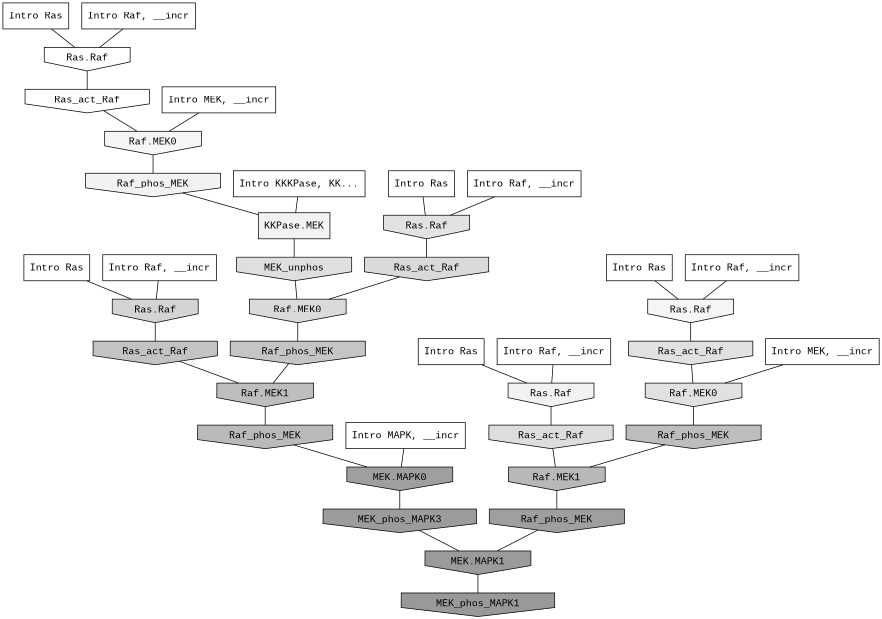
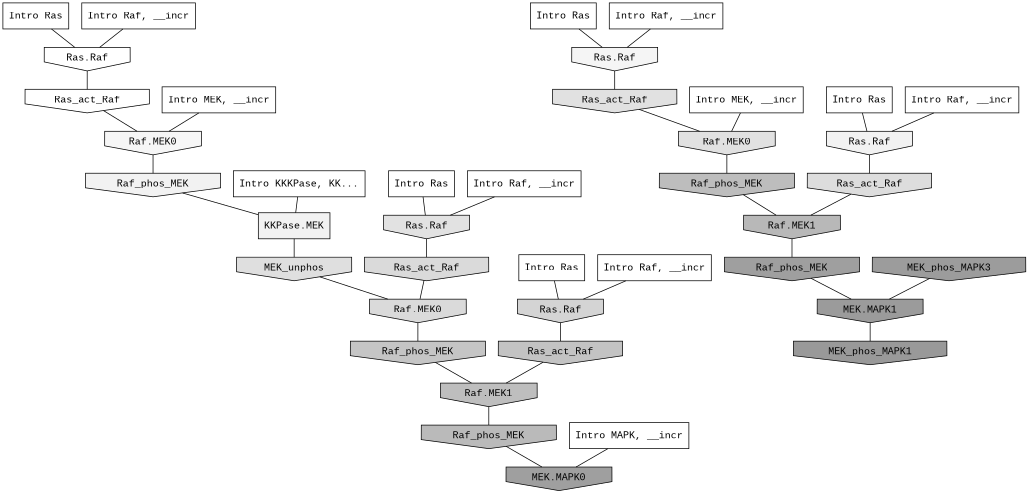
edge "MEK.MAPK0" -- "MEK_phos_MAPK3": removed
